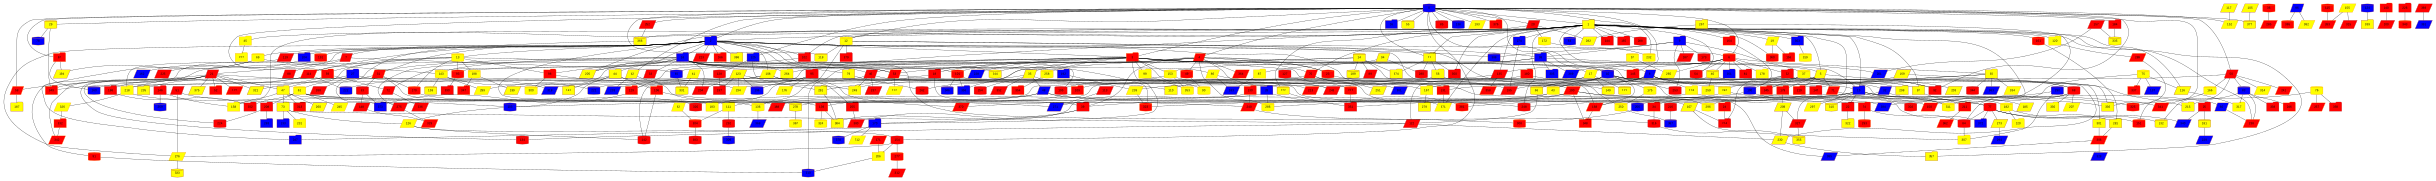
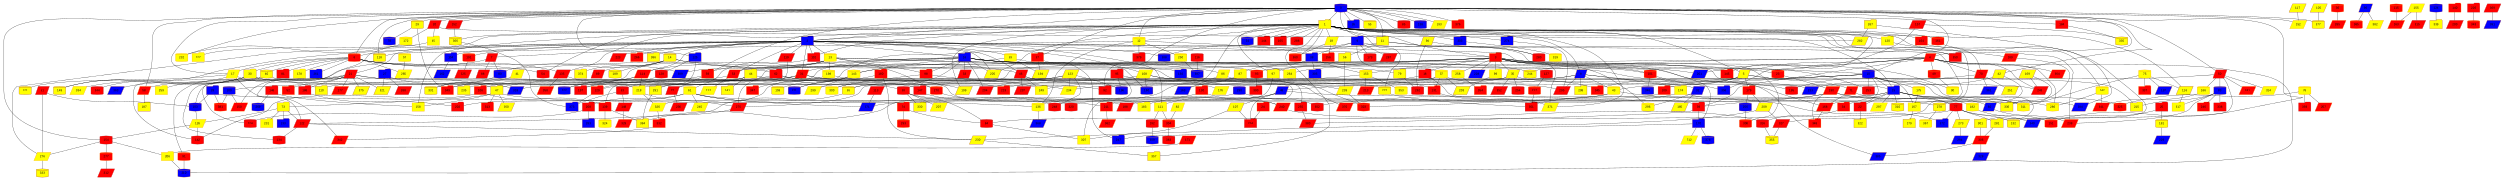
edge "11" -- "374": now "11" -- "326"
edge "99" -- "353": now "99" -- "203"
edge "175" -- "250": now "175" -- "167"
node "220": removed
